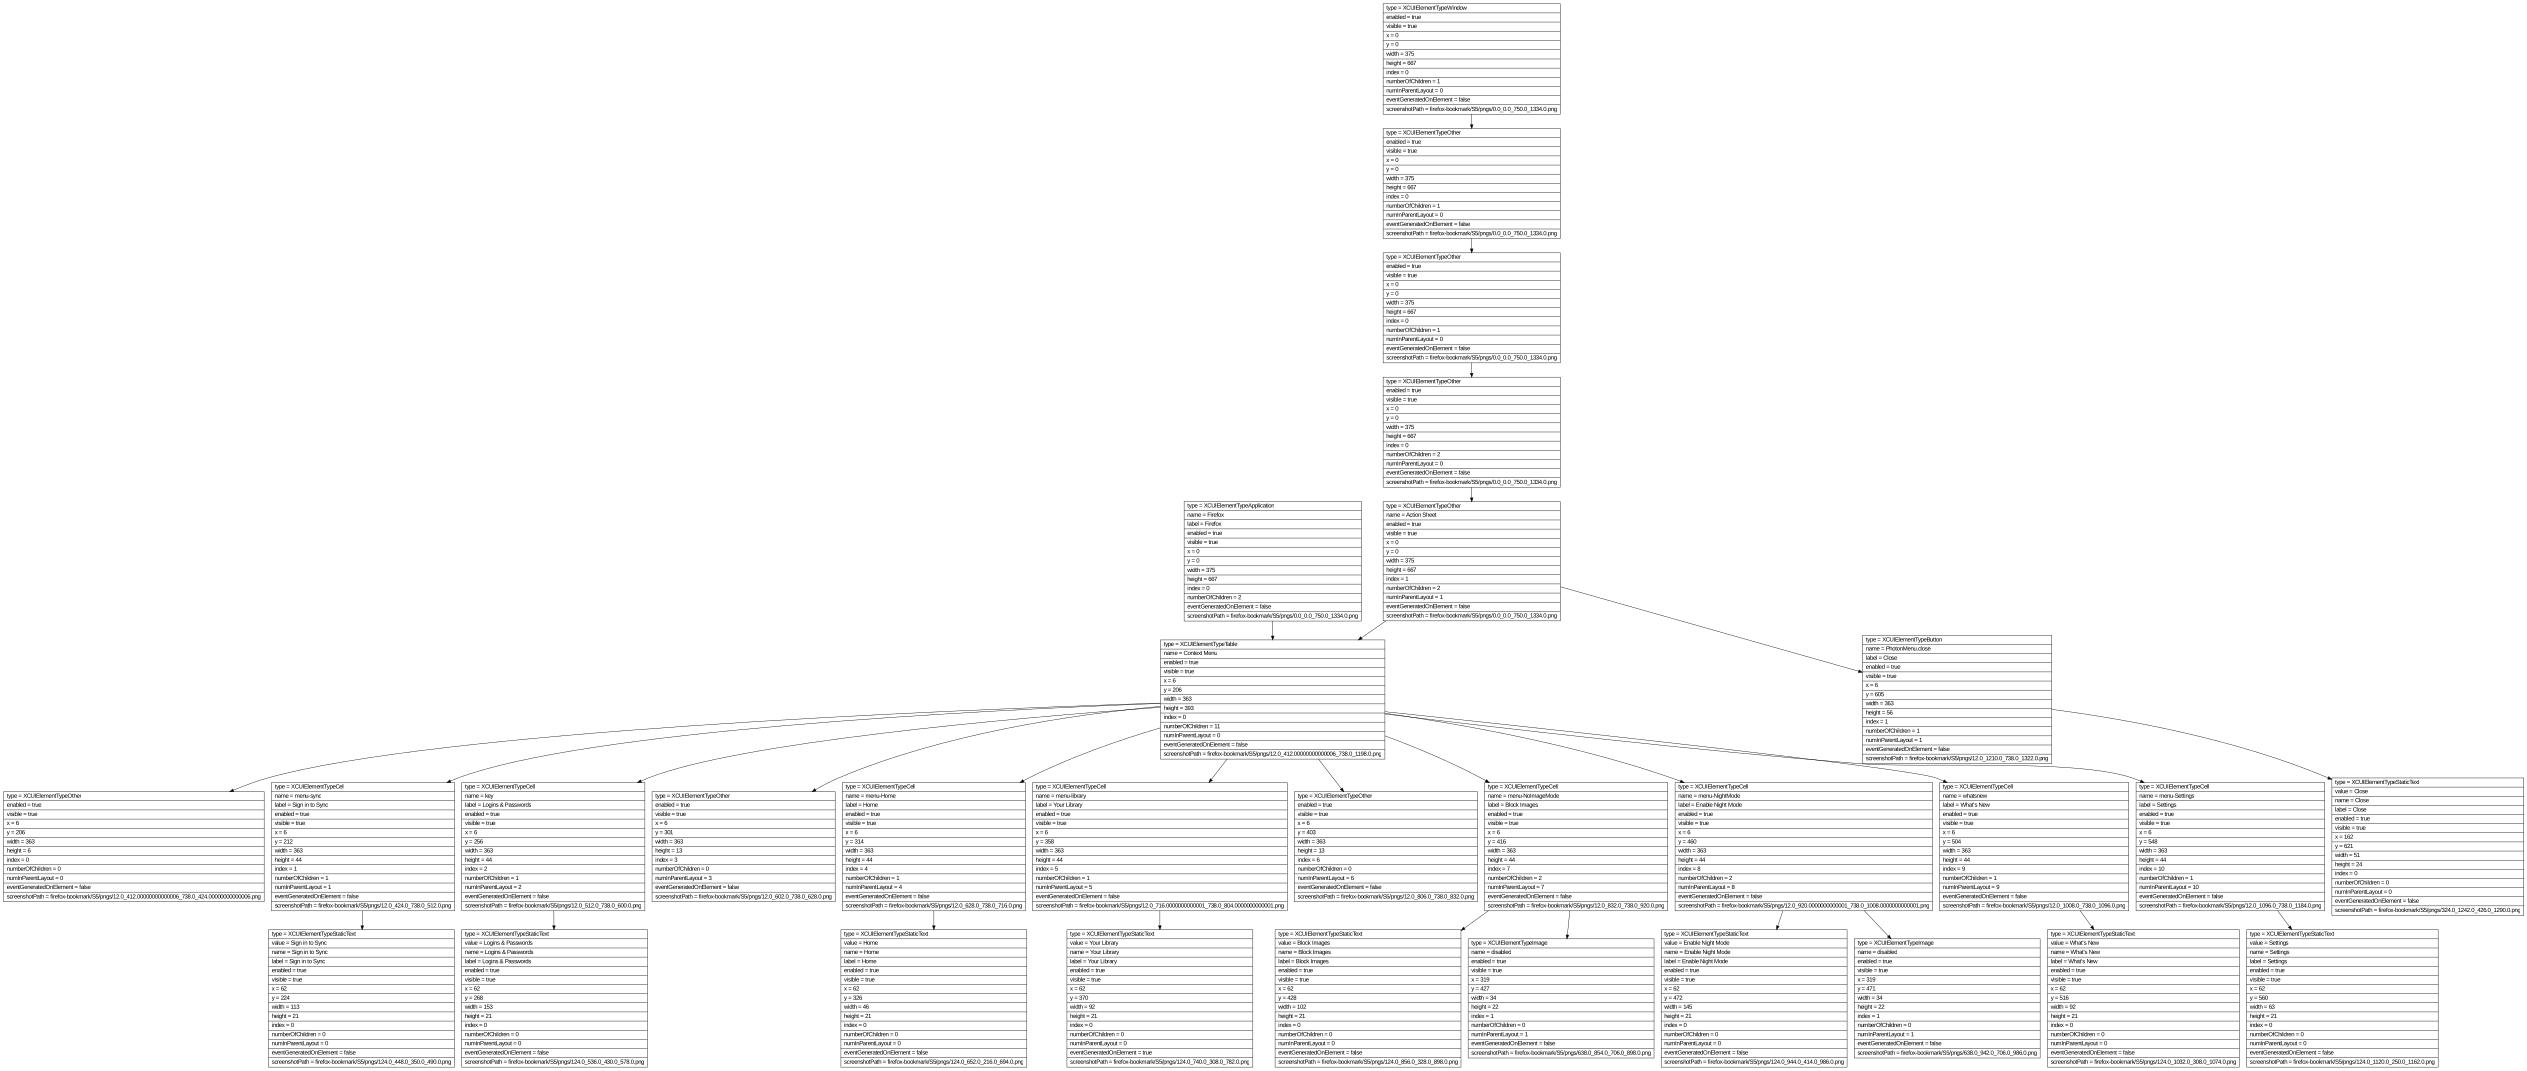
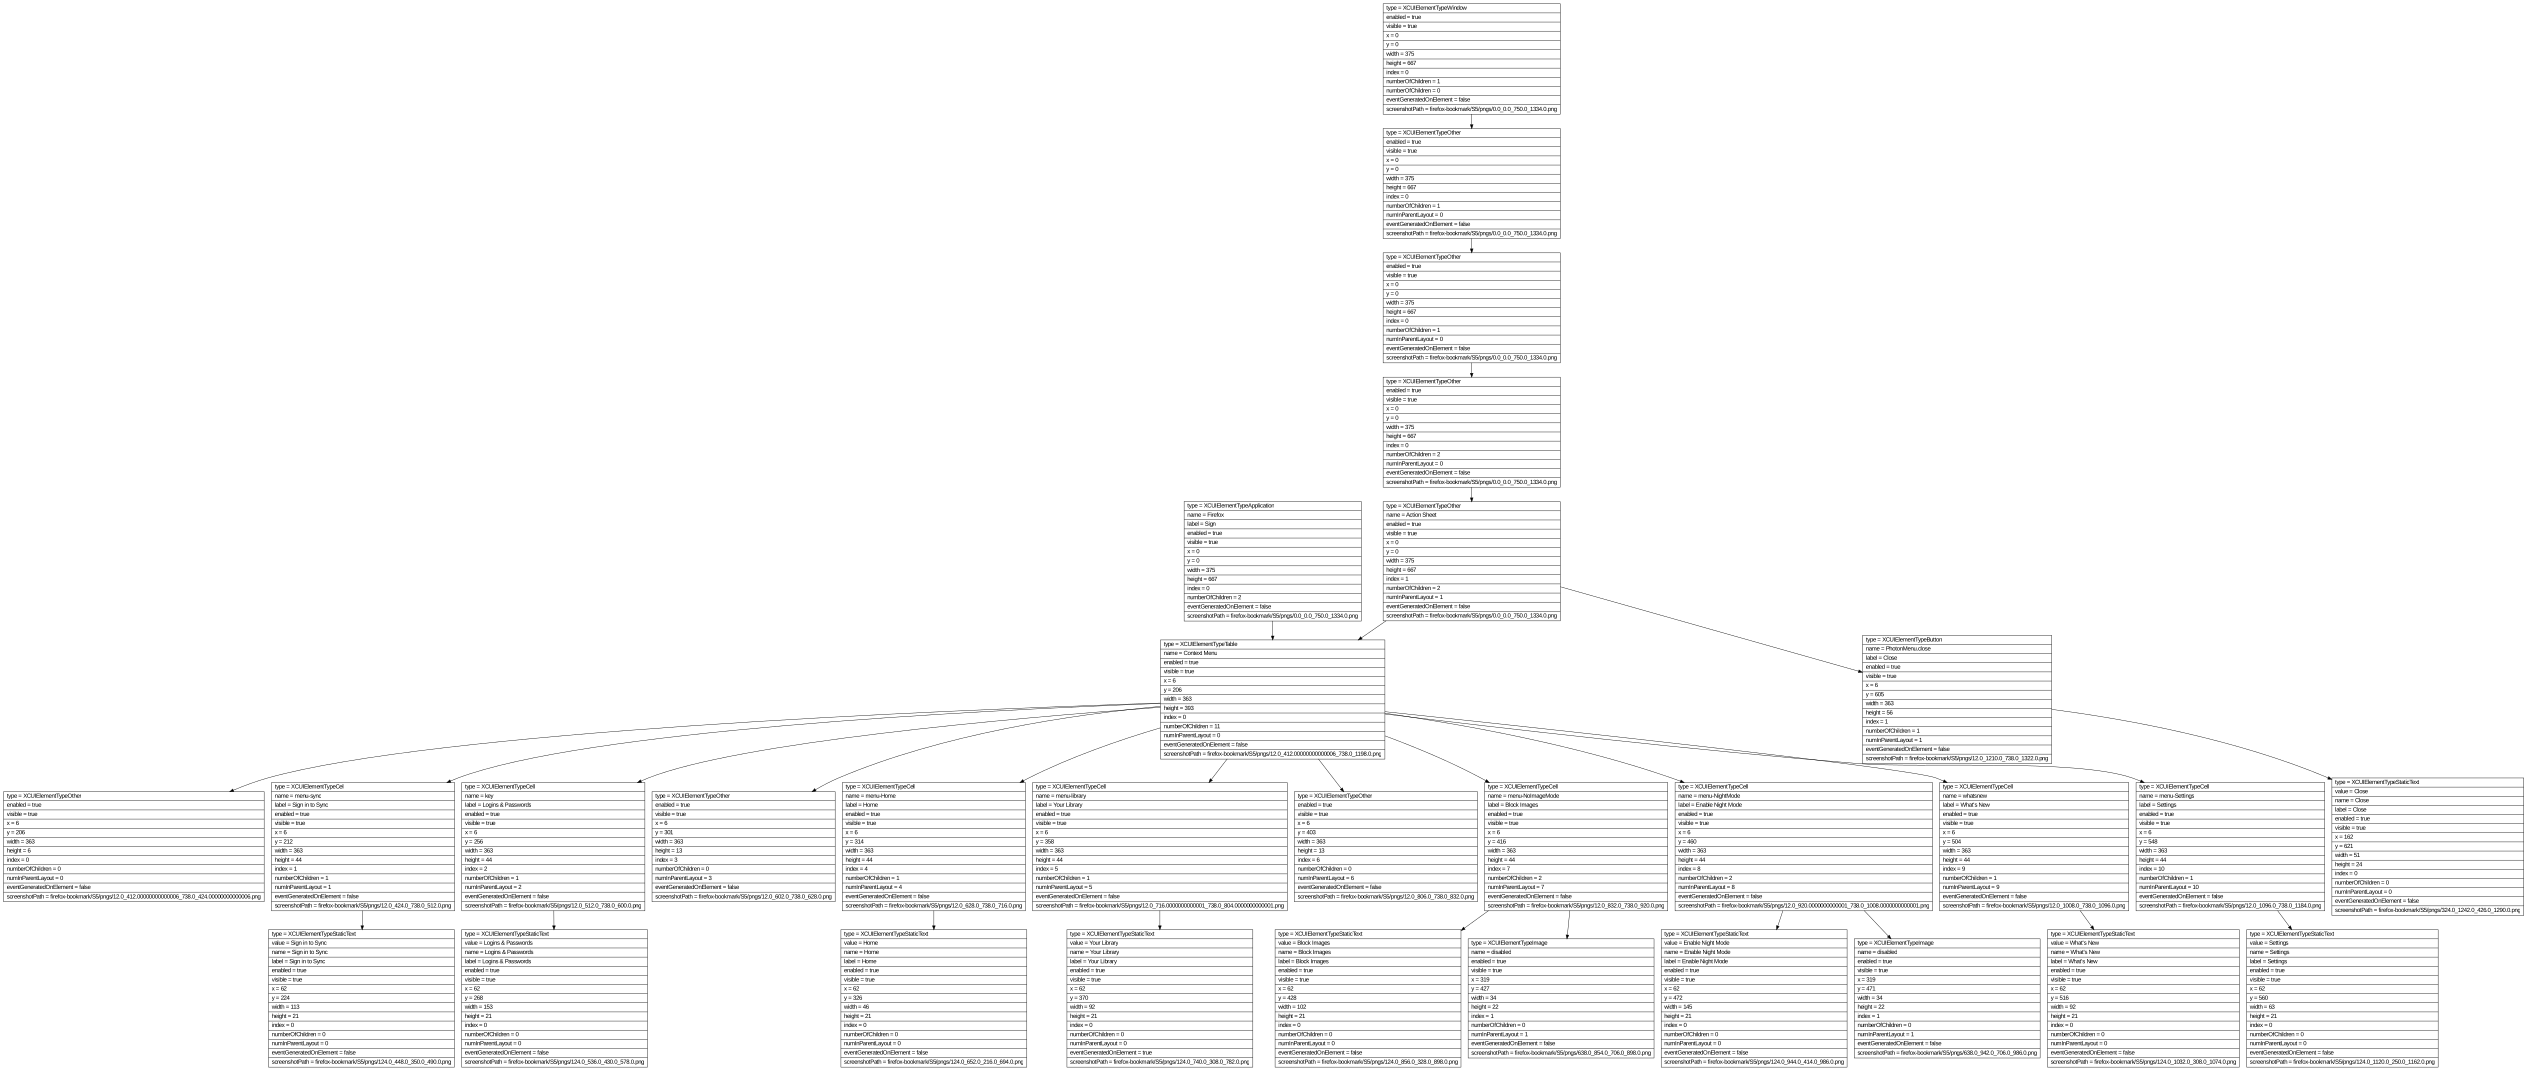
node "type = XCUIElementTypeWindow": text "numInParentLayout = 0" -> "numberOfChildren = 0"
node "type = XCUIElementTypeApplication": text "label = Firefox" -> "label = Sign"
